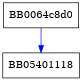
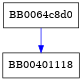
node "BB05401118": label "BB05401118" -> "BB00401118"
